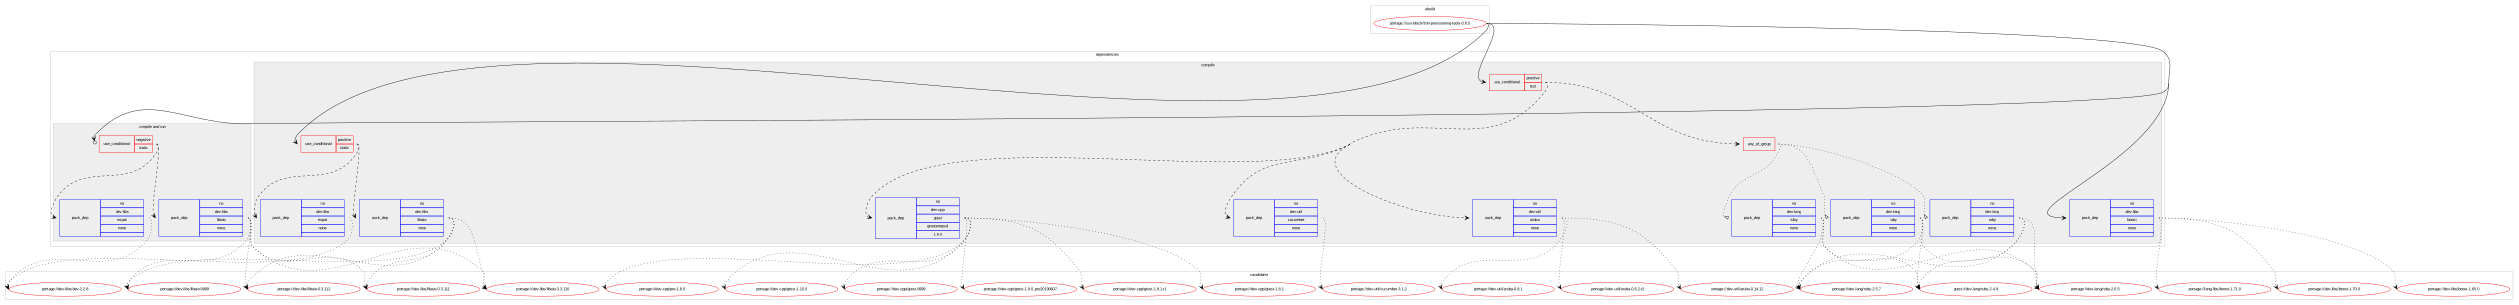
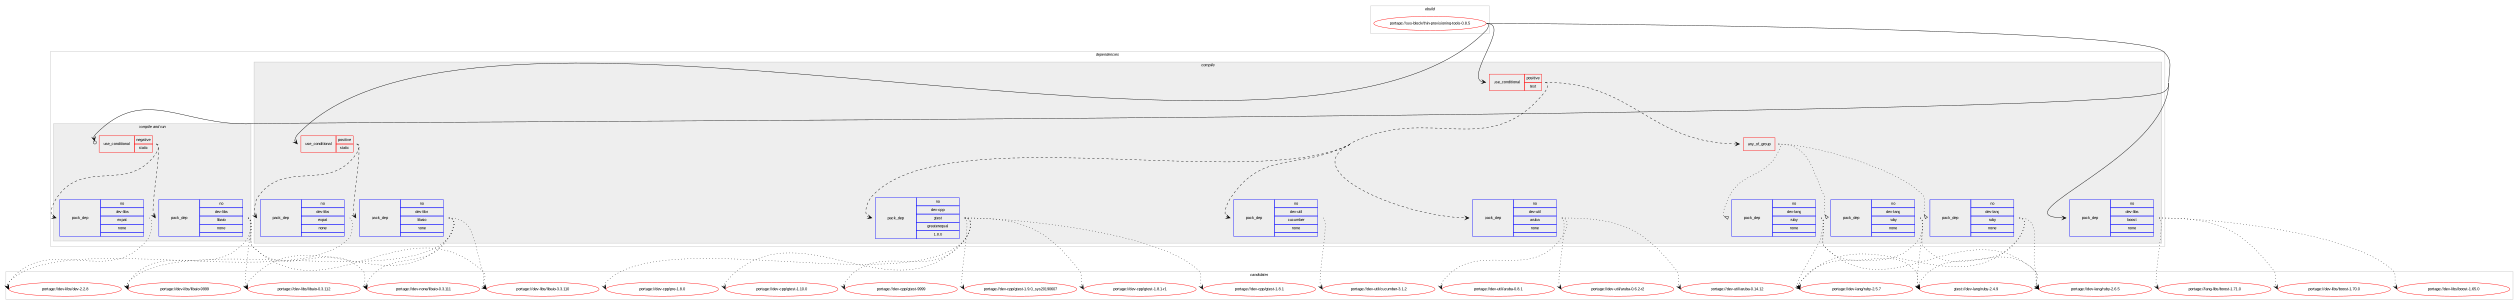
node "portage://dev-libs/libaio-0.3.111": label "portage://dev-libs/libaio-0.3.111" -> "portage://dev-none/libaio-0.3.111"
node "portage://dev-cpp/gtest-1.9.0_pre20190607": label "portage://dev-cpp/gtest-1.9.0_pre20190607" -> "portage://dev-cpp/gtest-1.9.0_sys20190607"
